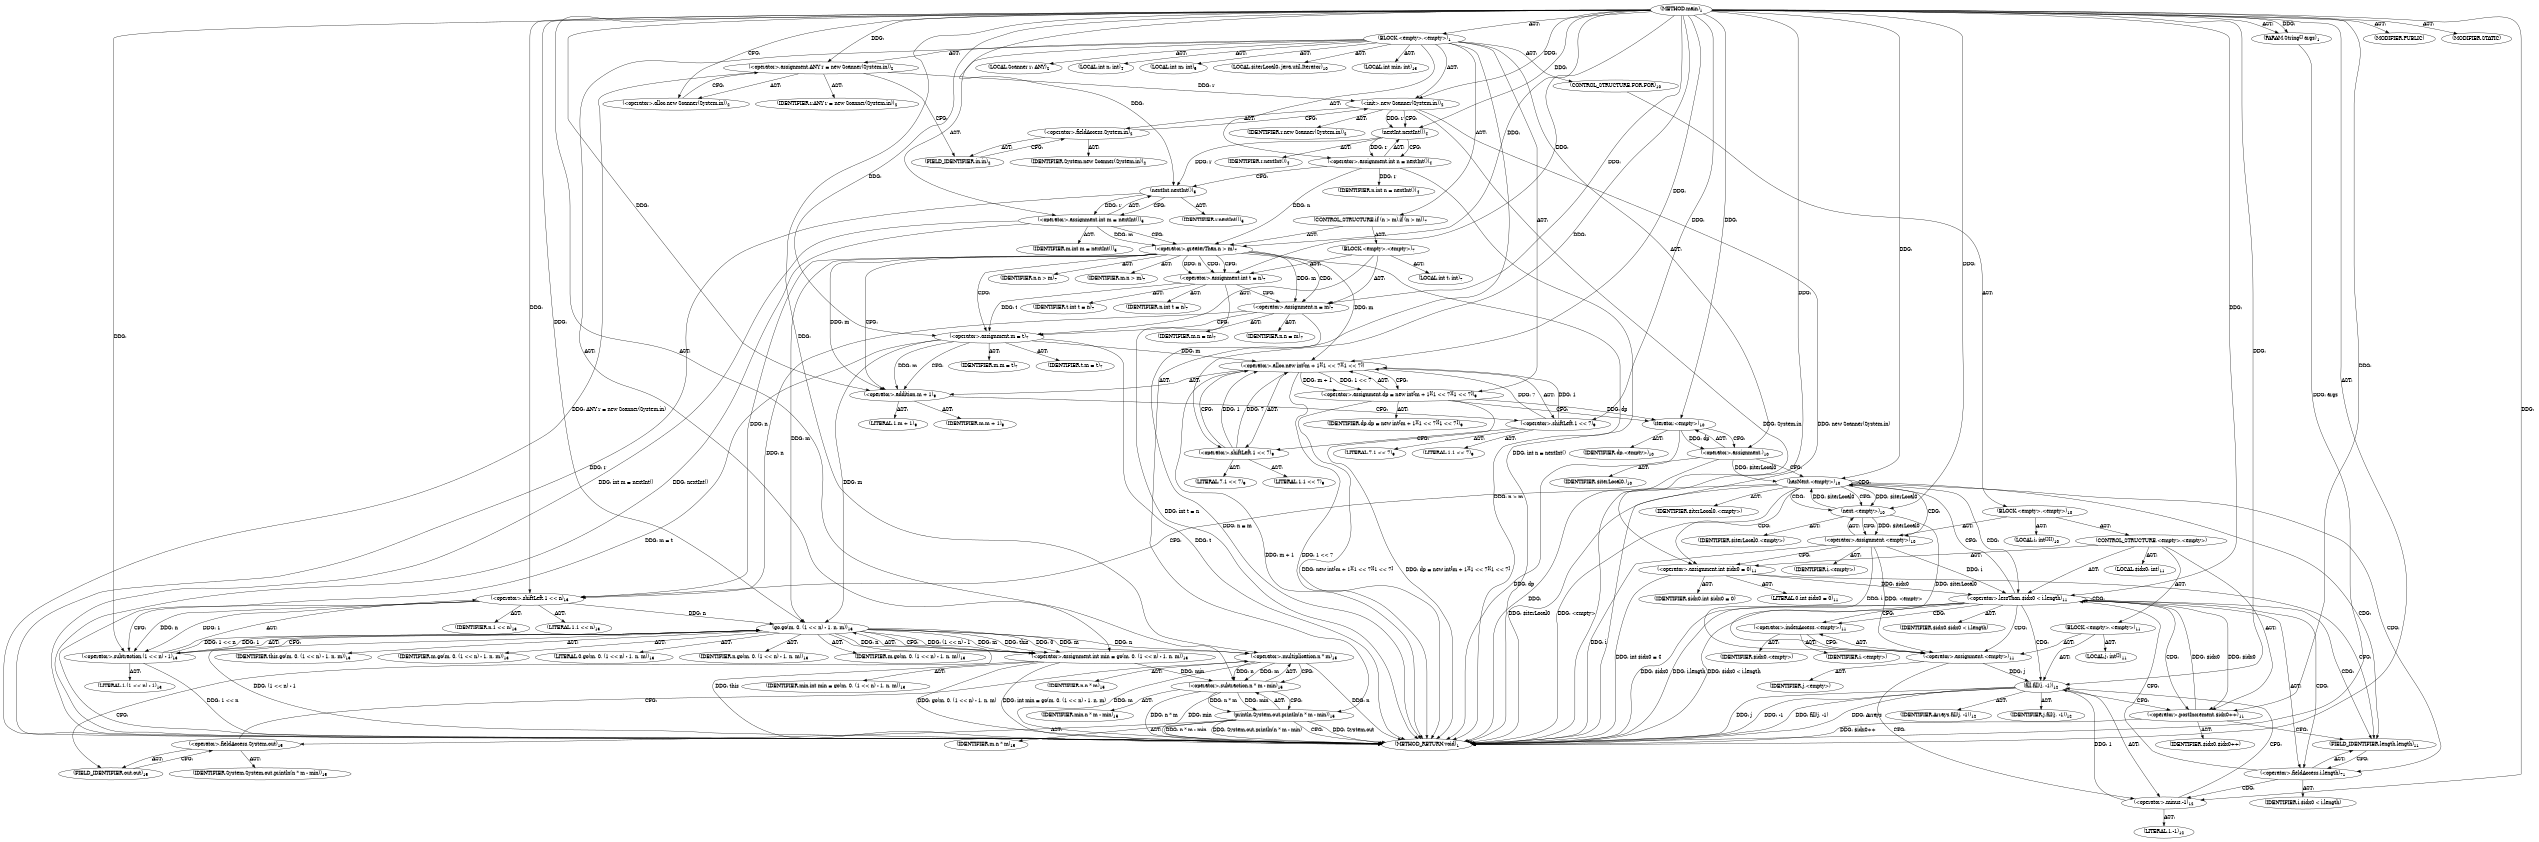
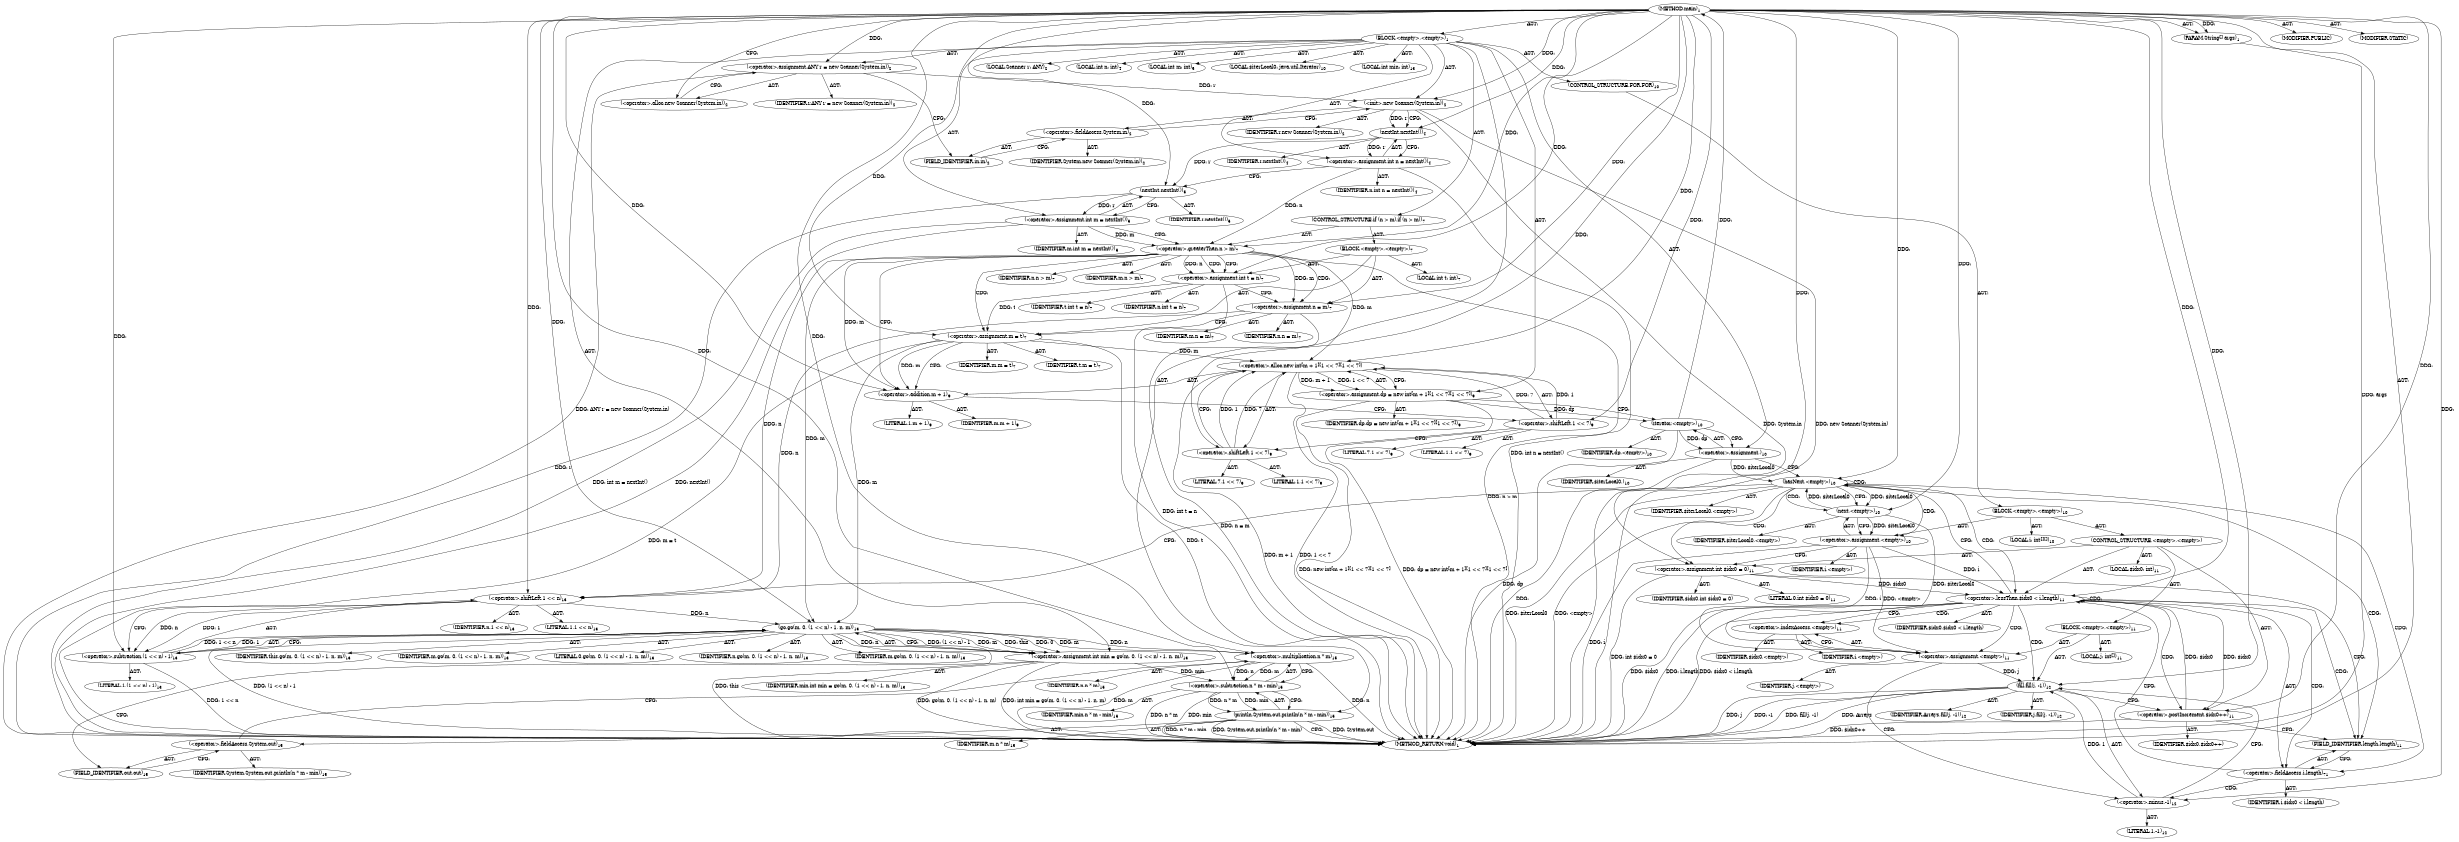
edge "(<operator>.assignment,int n = nextInt())" -> "(IDENTIFIER,n,int n = nextInt())": label "DDG: r" -> "AST: "
edge "(METHOD,main)" -> "(iterator,<empty>)": reversed
edge "(METHOD,main)" -> "(<operator>.subtraction,n * m - min)": label "AST: " -> "DDG: "
